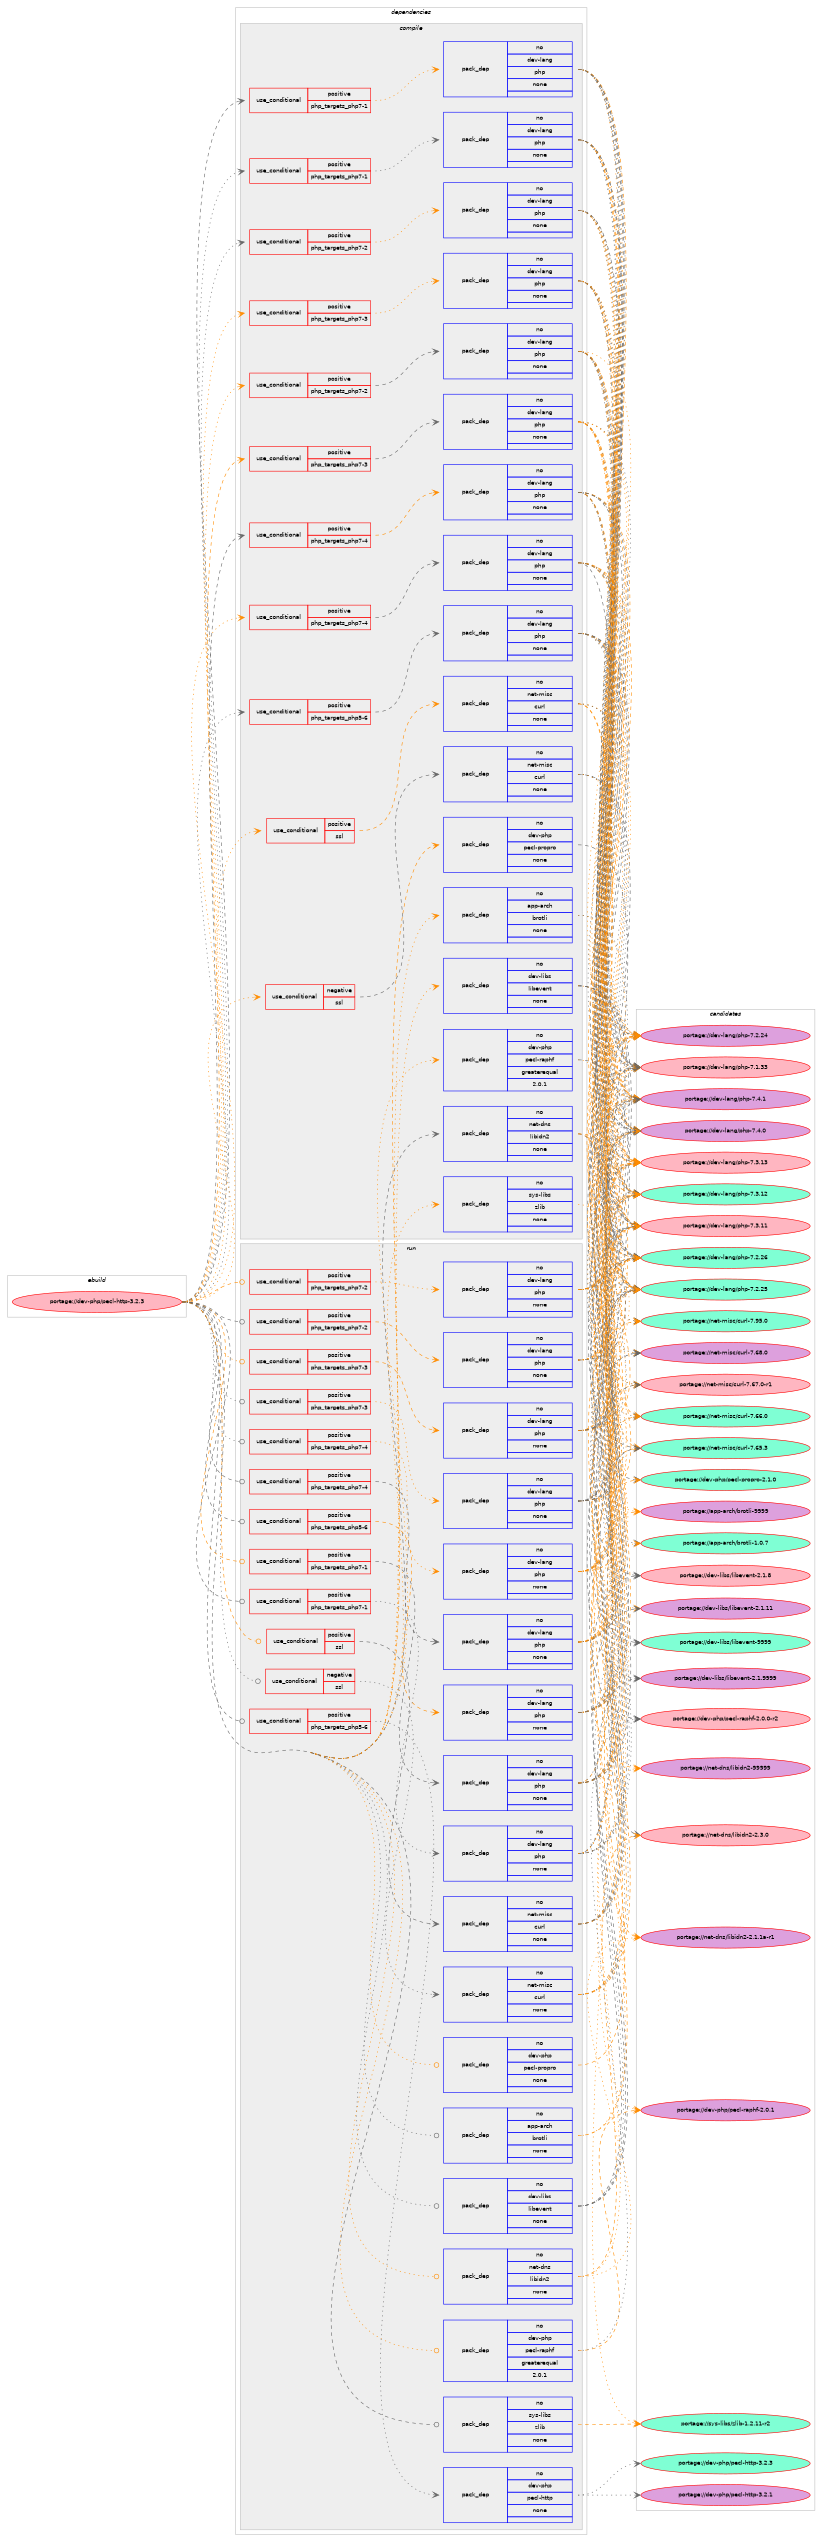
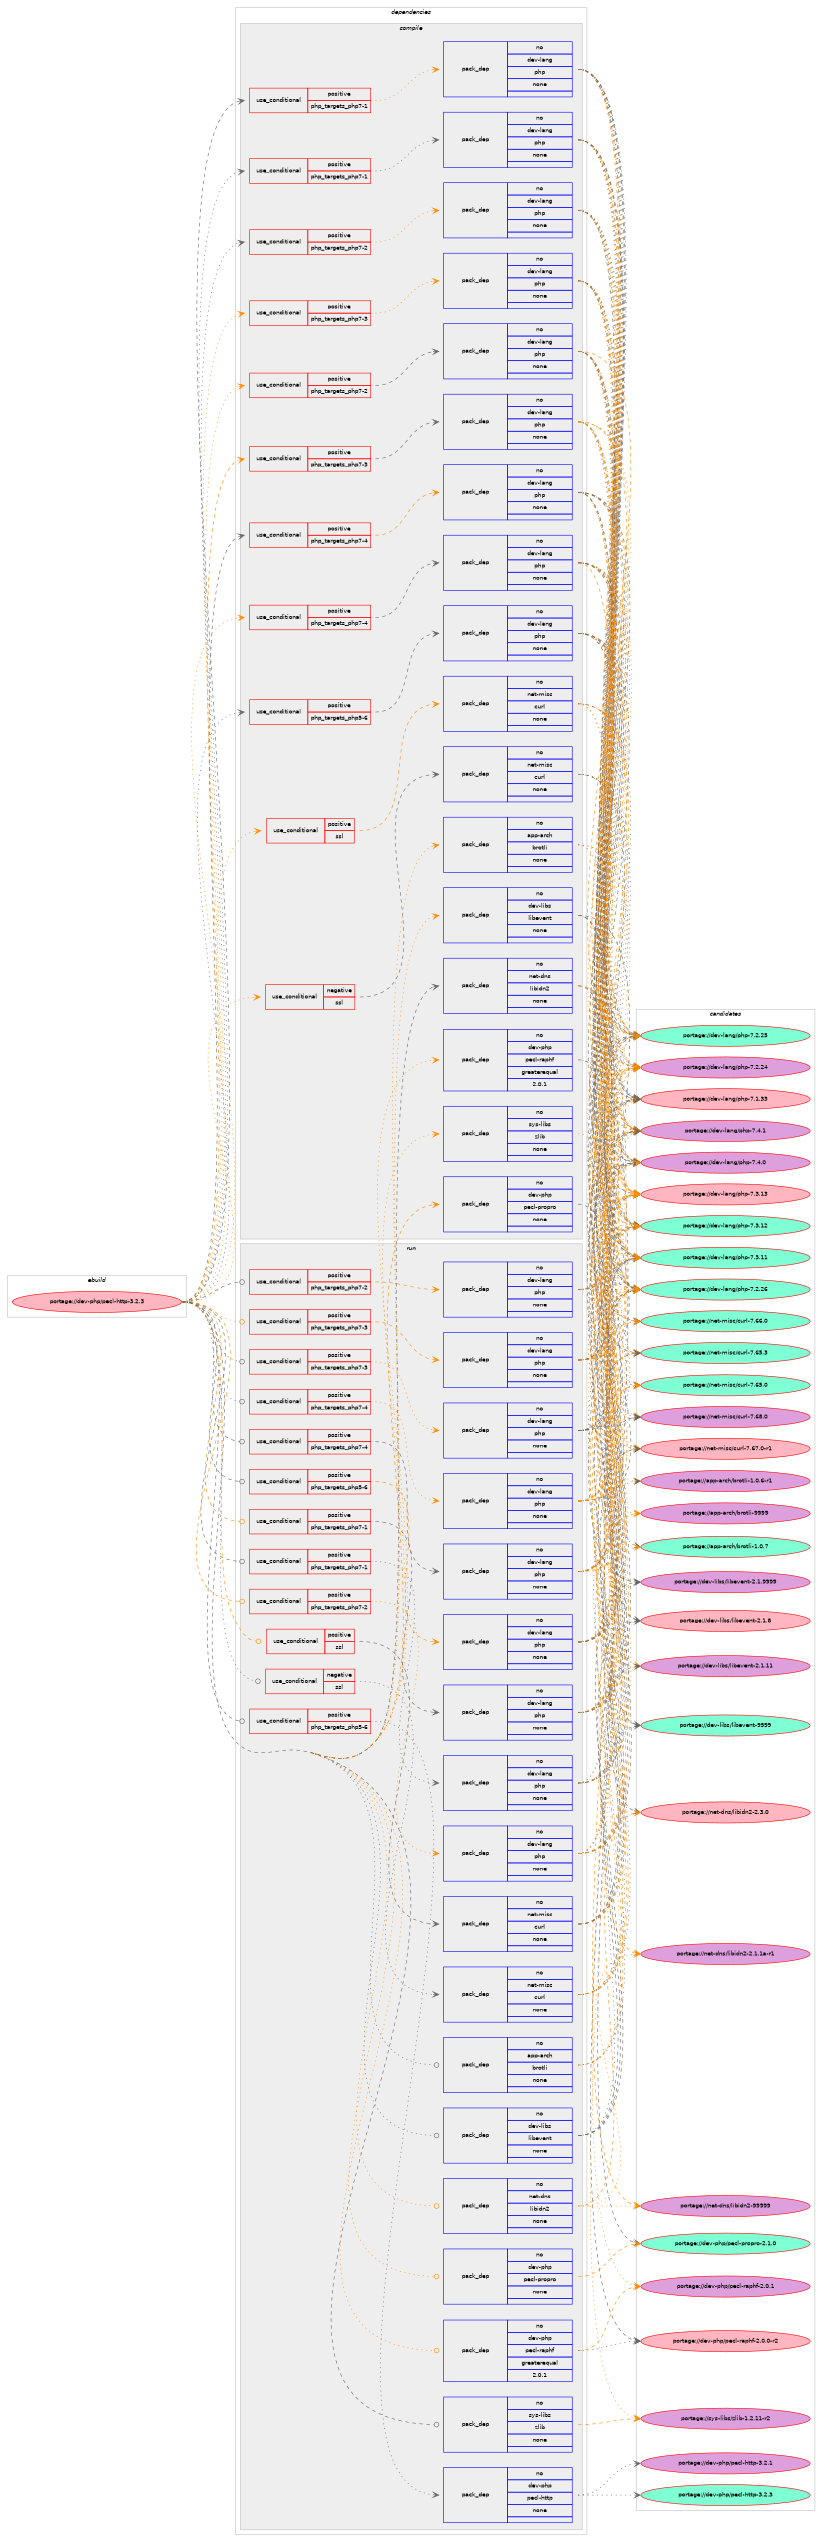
node "portage://dev-lang/php-7.3.11": fillcolor lightpink -> aquamarine
node "portage://net-misc/curl-7.95.0": label "portage://net-misc/curl-7.95.0" -> "portage://net-misc/curl-7.65.0"
node "portage://app-arch/brotli-1.0.6-r1": added
node "portage://sys-libs/zlib-1.2.11-r2": fillcolor aquamarine -> plum
